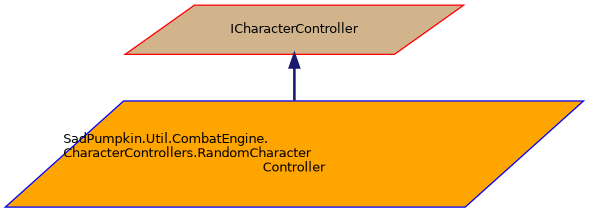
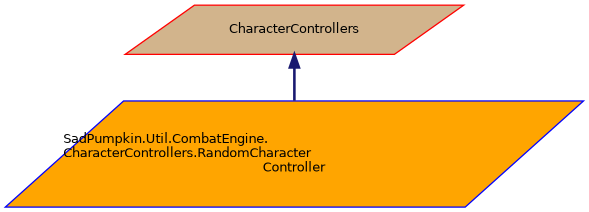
node "ICharacterController": label "ICharacterController" -> "CharacterControllers"
